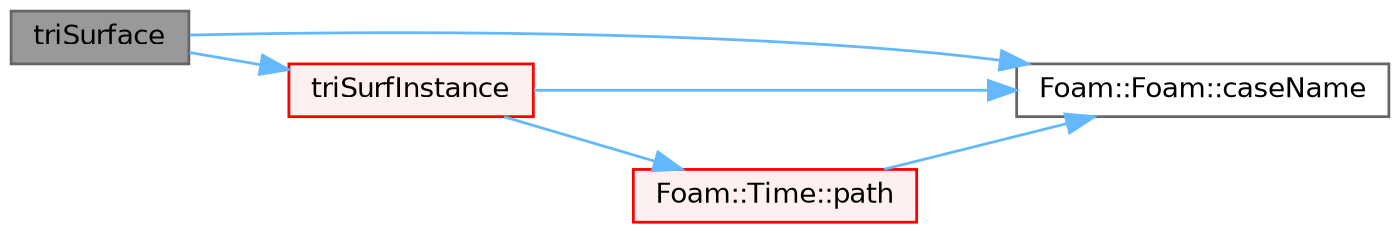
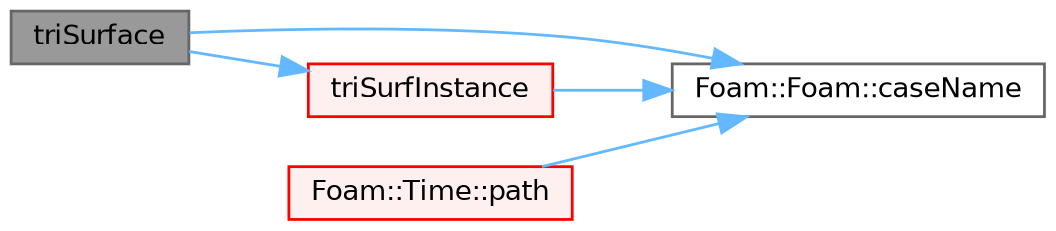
edge "triSurfInstance" -> "Foam::Time::path": removed
